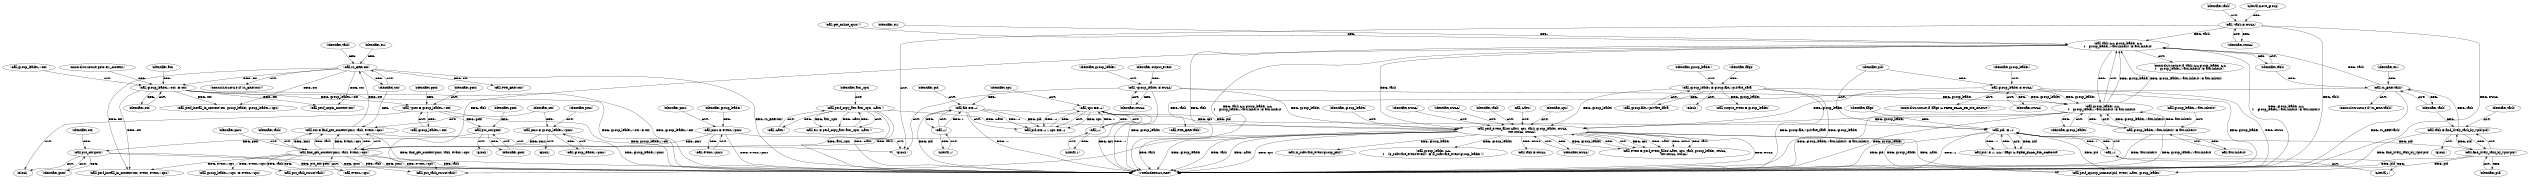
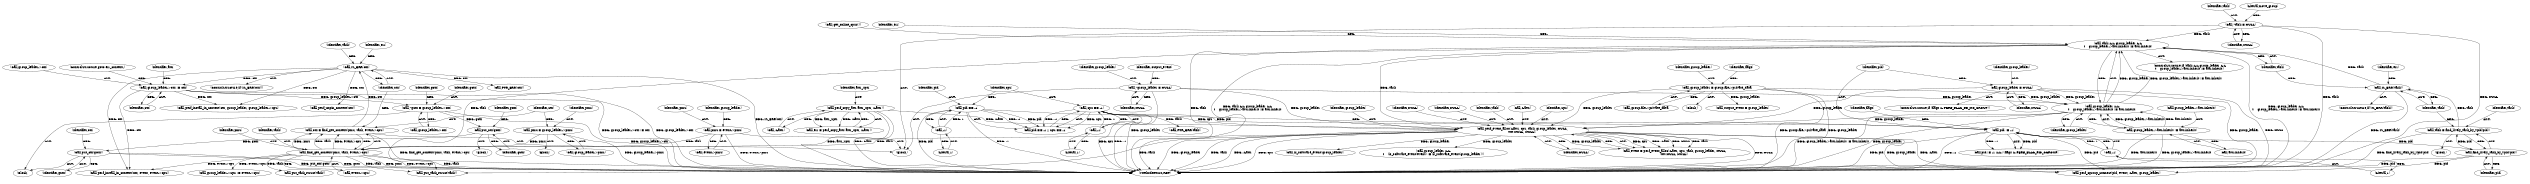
edge "(Call,group_leader->ctx != ctx)" -> "(Call,perf_unpin_context(ctx))": removed, label "DDG: ctx"
edge "(Call,IS_ERR(task))" -> "(Call,PTR_ERR(task))": now "(Call,cpu == -1)" -> "(Call,PTR_ERR(task))"
node "(Call,file == -1)": label "(Call,file == -1)" -> "(Call,pid == -1)"
edge "(Call,pmu = event->pmu)" -> "(Call,find_get_context(pmu, task, event->cpu))": label "DDG: pmu" -> "DDG: task"
edge "(Call,pid != -1 && !(flags & PERF_FLAG_PID_CGROUP))" -> "(Call,pid != -1)": now "(Call,cpu == -1)" -> "(Call,pid != -1)"
node "(Call,is_software_event(group_perf))": label "(Call,is_software_event(group_perf))" -> "(Call,is_software_event(group_leader))"
node "(Call,task = NULL)": removed
